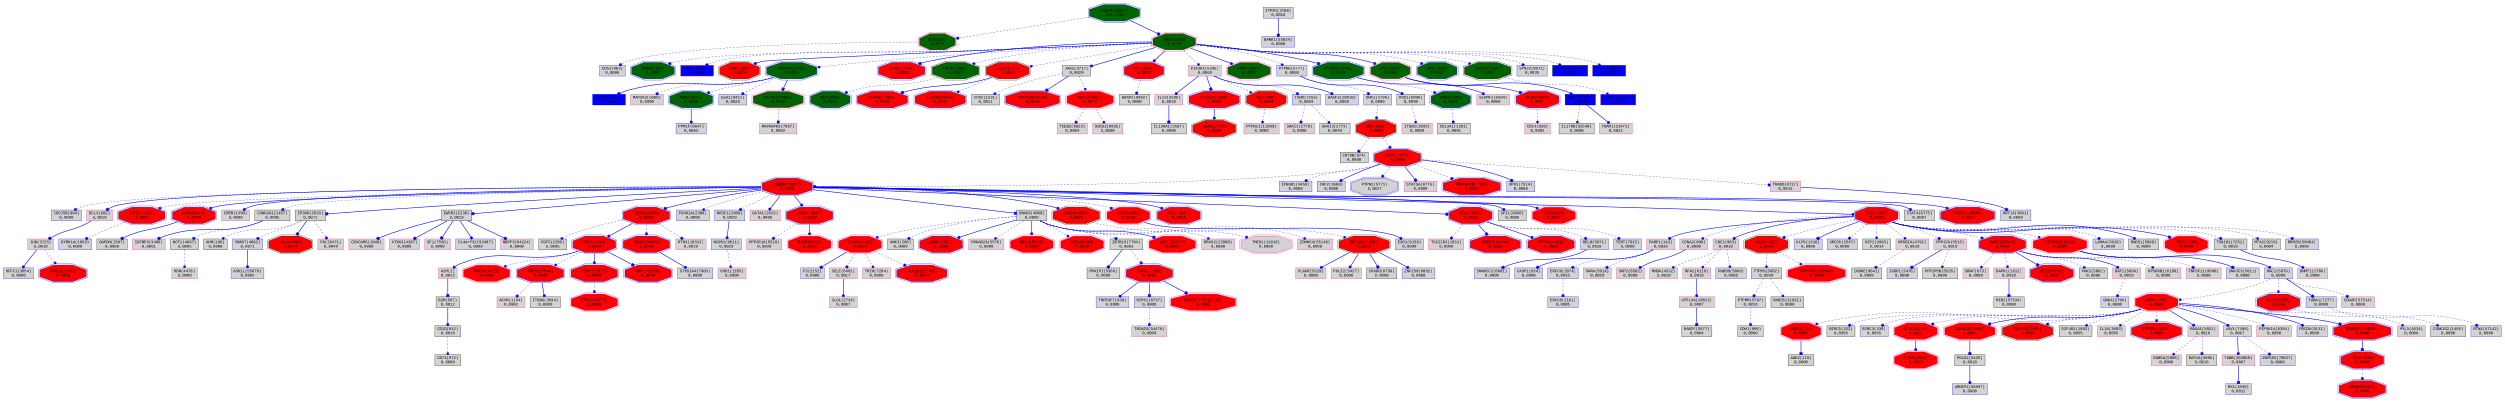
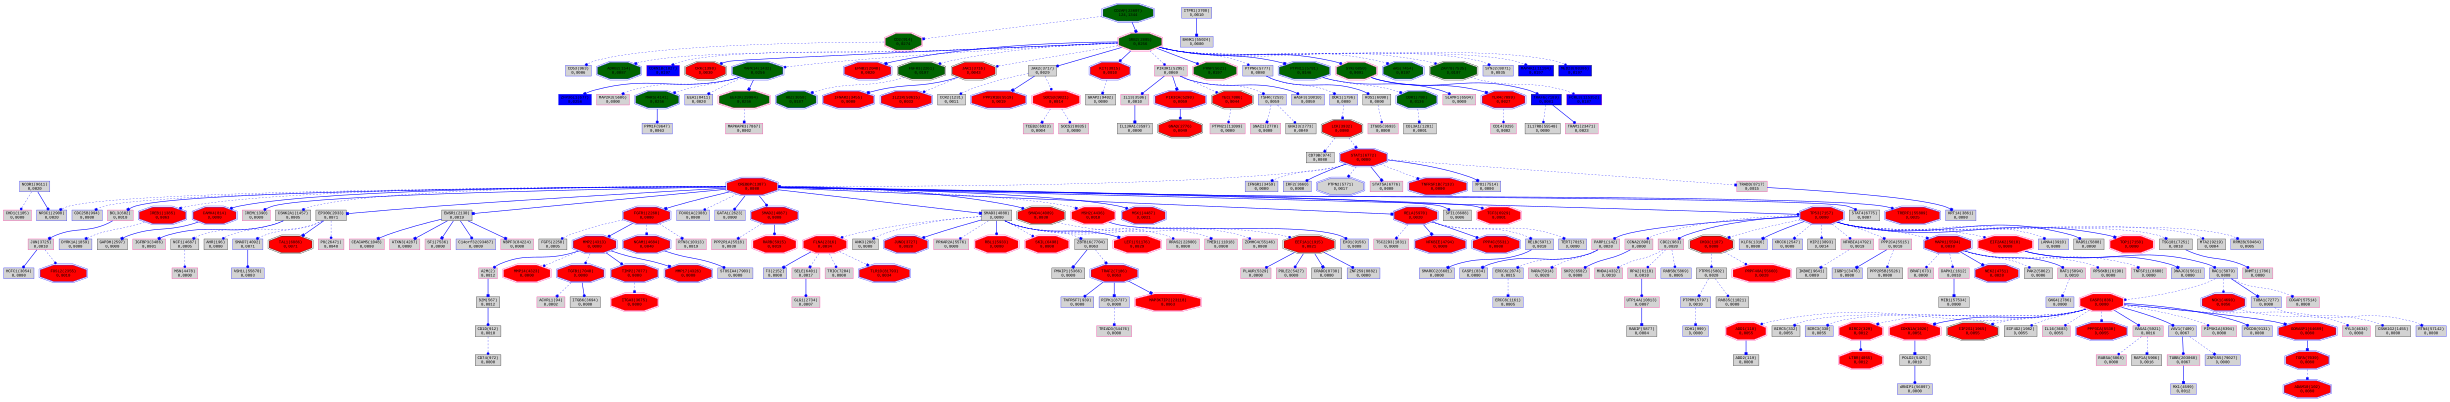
node "GATA1(2623) 0,0000": color deeppink -> blue
edge "EP300(2033) 0,0071" -> "P8(26471) 0,0048": arrowhead box -> dot
edge "NR3C1(2908) 0,0020" -> "NCOR1(9611) 0,0020": reversed
node "TMED1(11018) 0,0000": shape doubleoctagon -> box
